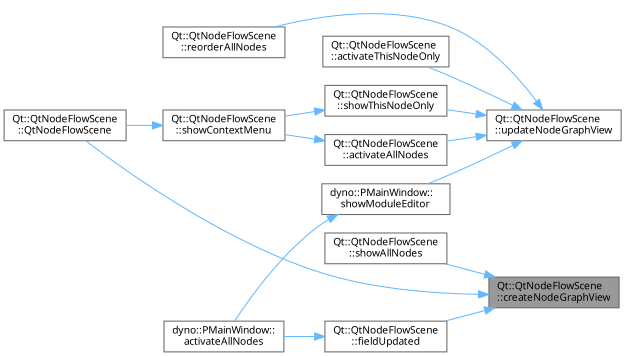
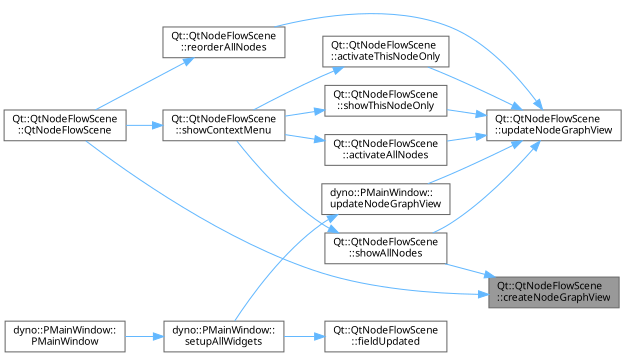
edge "Qt::QtNodeFlowScene ::QtNodeFlowScene" -> "Qt::QtNodeFlowScene ::reorderAllNodes": added
edge "Qt::QtNodeFlowScene ::showContextMenu" -> "Qt::QtNodeFlowScene ::activateThisNodeOnly": added
edge "Qt::QtNodeFlowScene ::showContextMenu" -> "Qt::QtNodeFlowScene ::showAllNodes": added
edge "Qt::QtNodeFlowScene ::showAllNodes" -> "Qt::QtNodeFlowScene ::updateNodeGraphView": added
node "dyno::PMainWindow:: showModuleEditor": label "dyno::PMainWindow:: showModuleEditor" -> "dyno::PMainWindow:: updateNodeGraphView"
edge "Qt::QtNodeFlowScene ::fieldUpdated" -> "Qt::QtNodeFlowScene ::createNodeGraphView": removed
node "dyno::PMainWindow:: PMainWindow": added
node "dyno::PMainWindow:: activateAllNodes": label "dyno::PMainWindow:: activateAllNodes" -> "dyno::PMainWindow:: setupAllWidgets"
